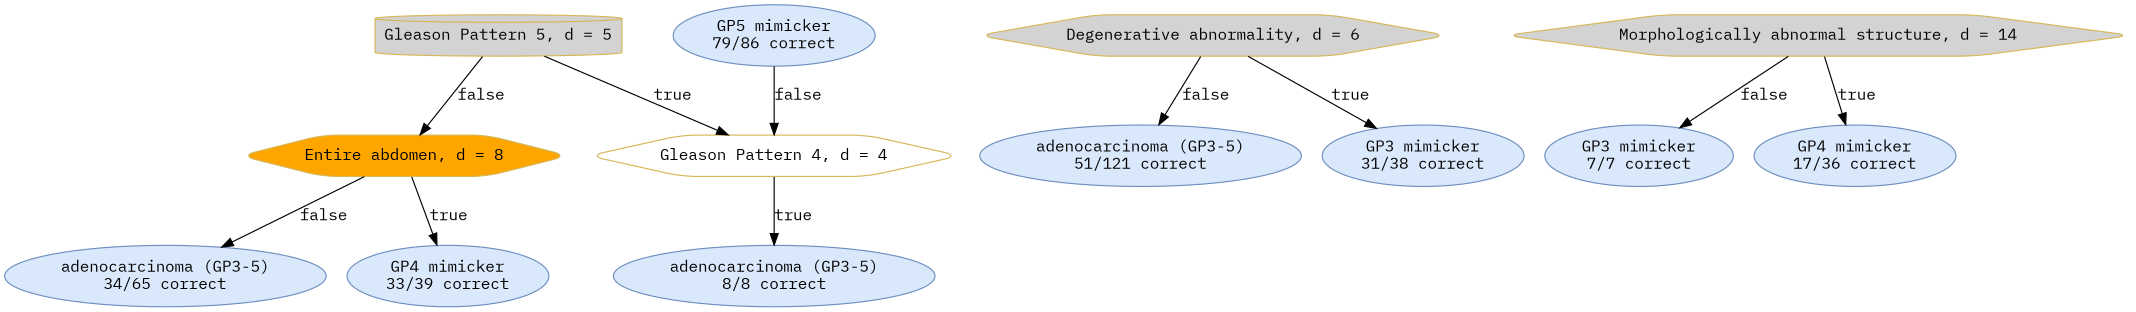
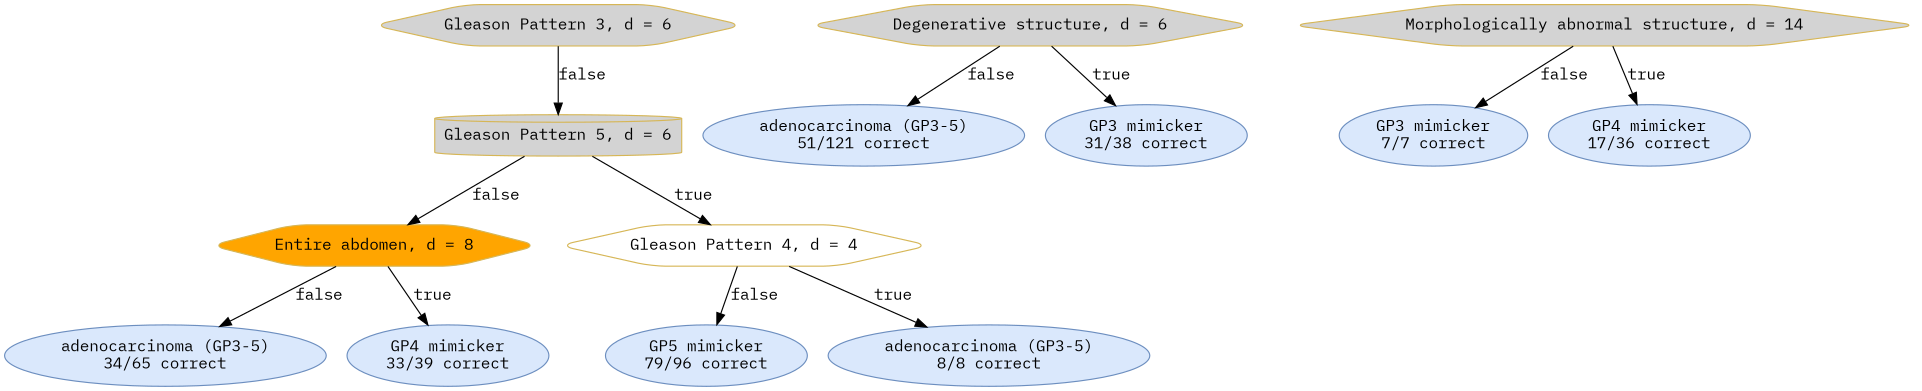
node "Gleason Pattern 3, d = 6": added
node "Gleason Pattern 5, d = 5": label "Gleason Pattern 5, d = 5" -> "Gleason Pattern 5, d = 6"
node "Degenerative abnormality, d = 6": label "Degenerative abnormality, d = 6" -> "Degenerative structure, d = 6"
node "GP5 mimicker": text "79/86 correct" -> "79/96 correct"
edge "GP5 mimicker" -> "Gleason Pattern 4, d = 4": reversed
